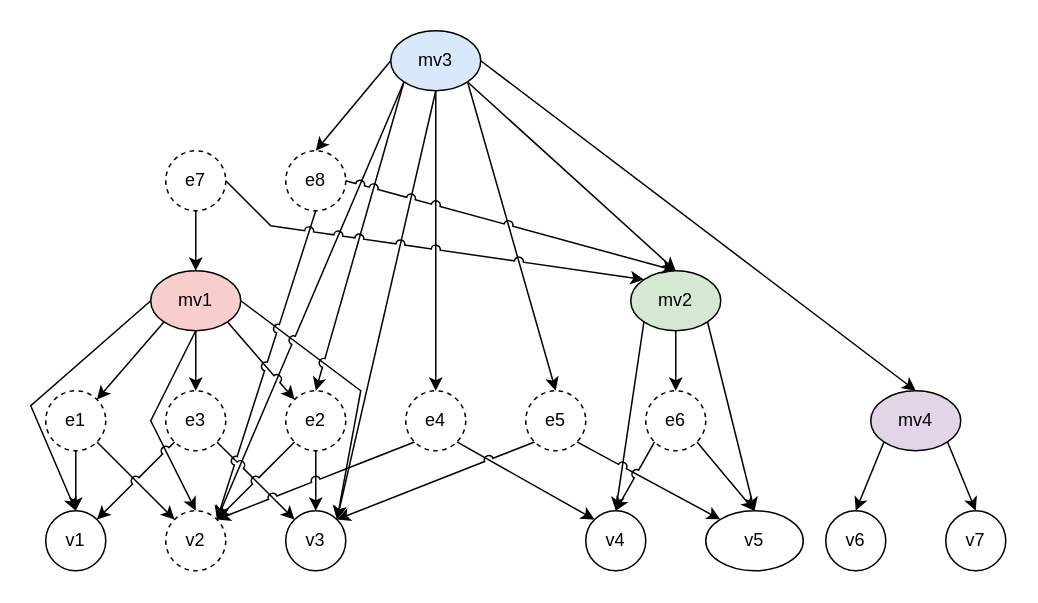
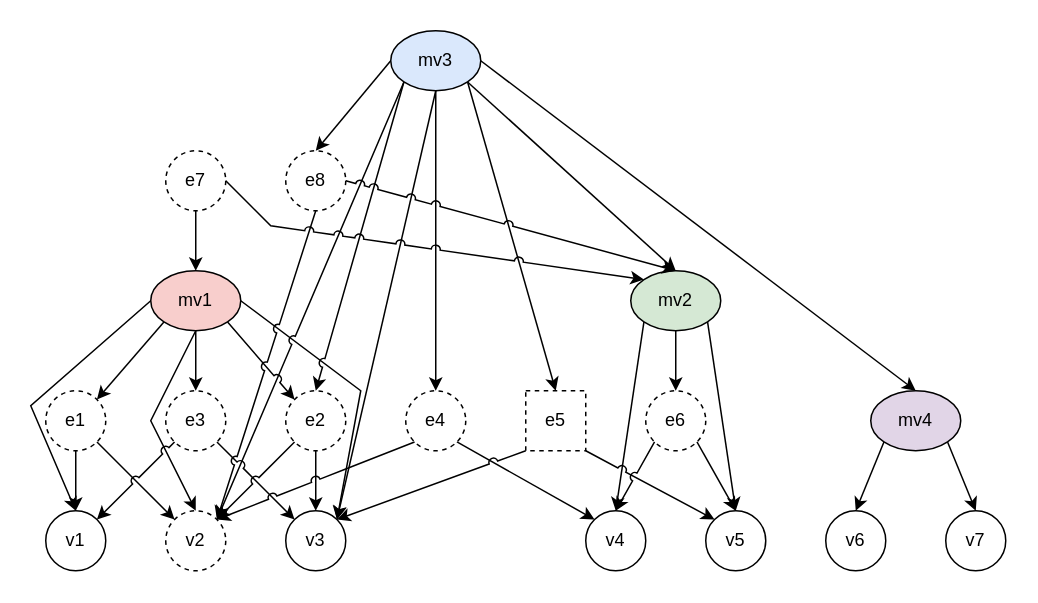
node "e5": shape ellipse -> rectangle
node "v5": size 98x60 -> 60x60
